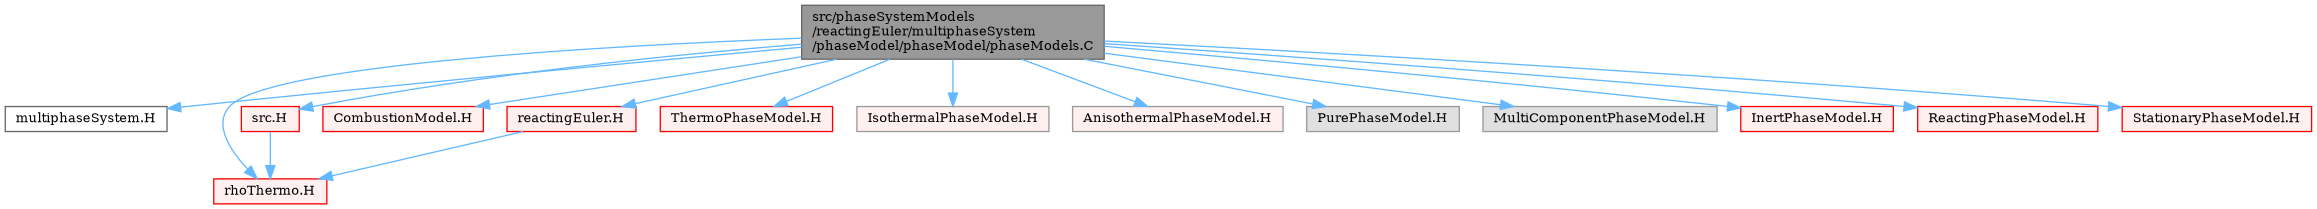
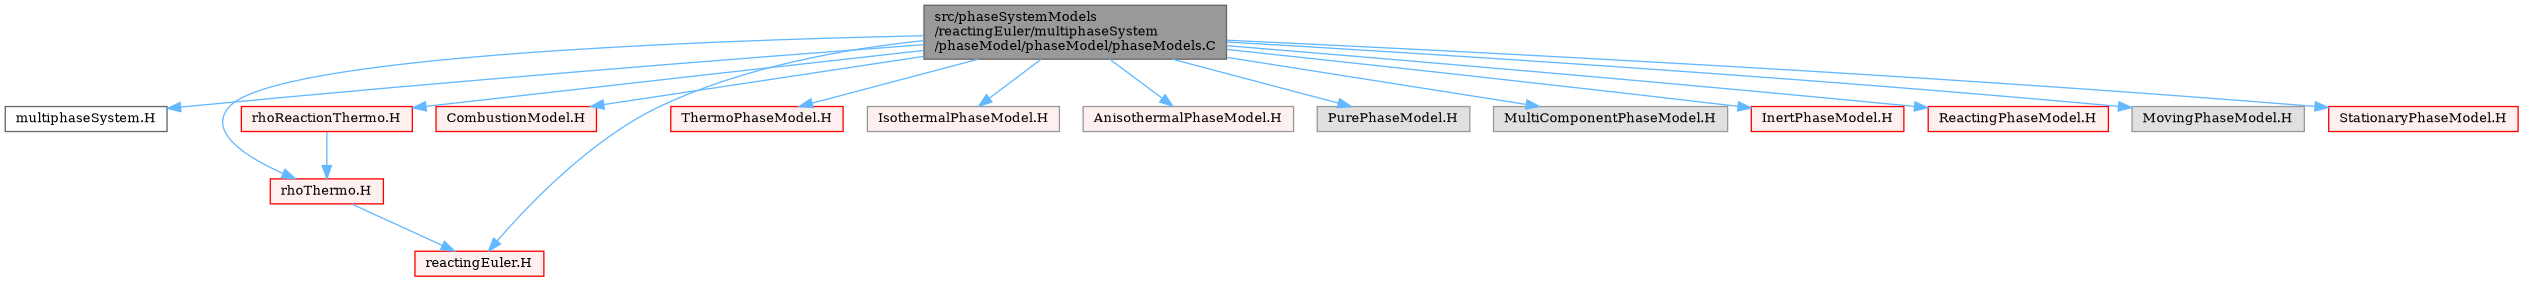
node "src.H": label "src.H" -> "rhoReactionThermo.H"
node "MovingPhaseModel.H": added
edge "reactingEuler.H" -> "rhoThermo.H": reversed
